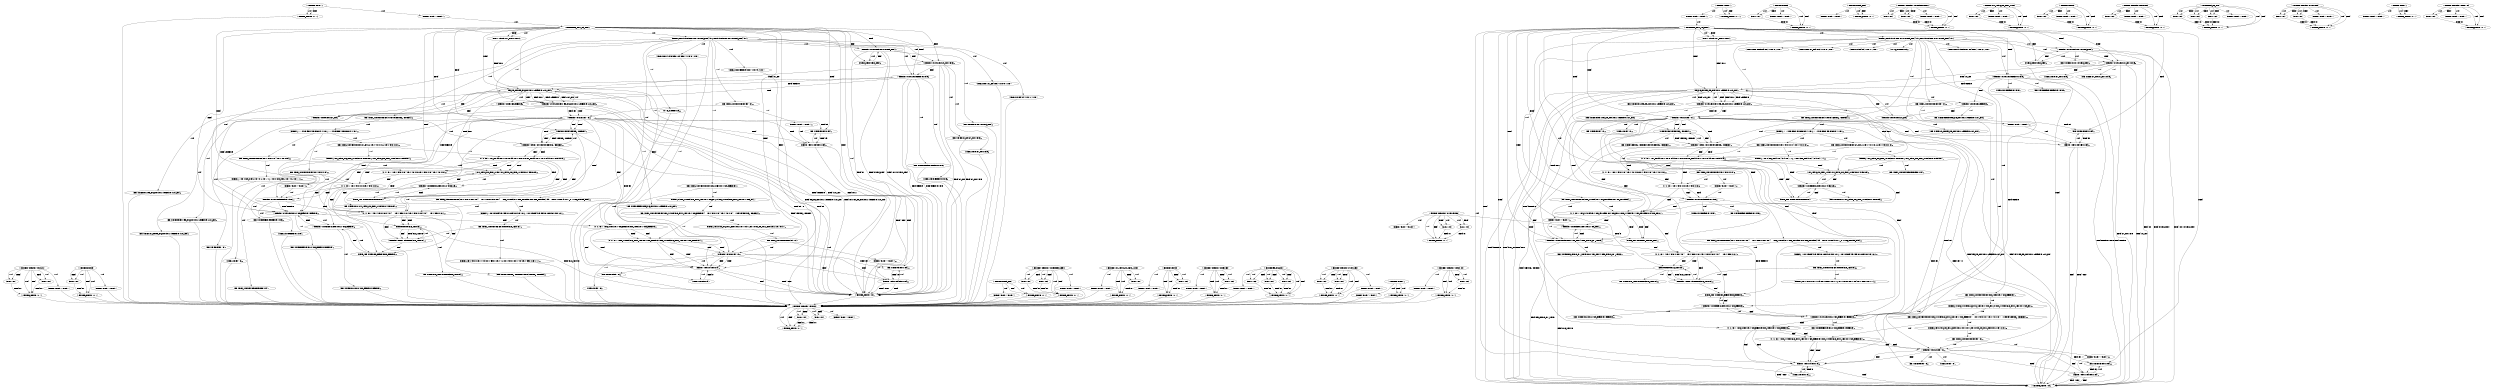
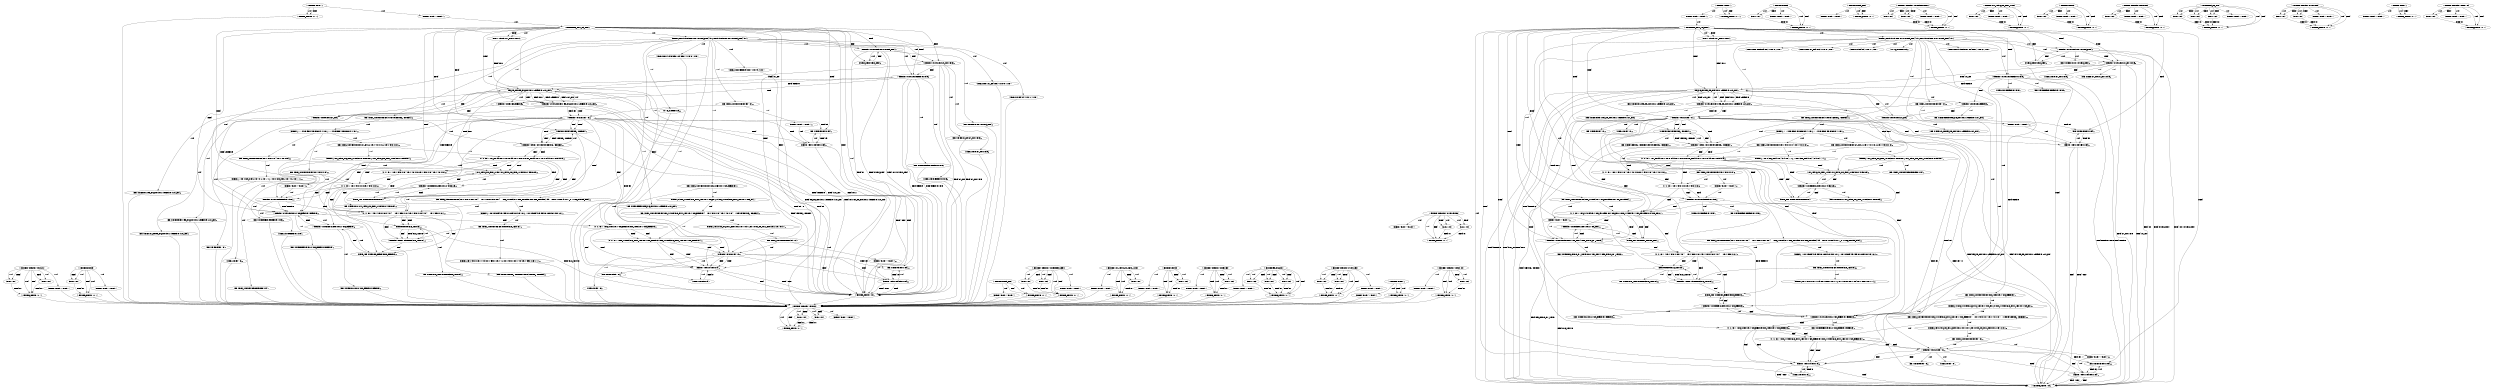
edge "(METHOD,<operators>.assignmentOr)" -> "(<operator>.indirectFieldAccess,bprm->per_clear)": now "(FIELD_IDENTIFIER,per_clear,per_clear)" -> "(<operator>.indirectFieldAccess,bprm->per_clear)"
edge "(<operator>.indirectFieldAccess,bprm->per_clear)" -> "(FIELD_IDENTIFIER,per_clear,per_clear)": label "DDG: 0" -> "AST: "
